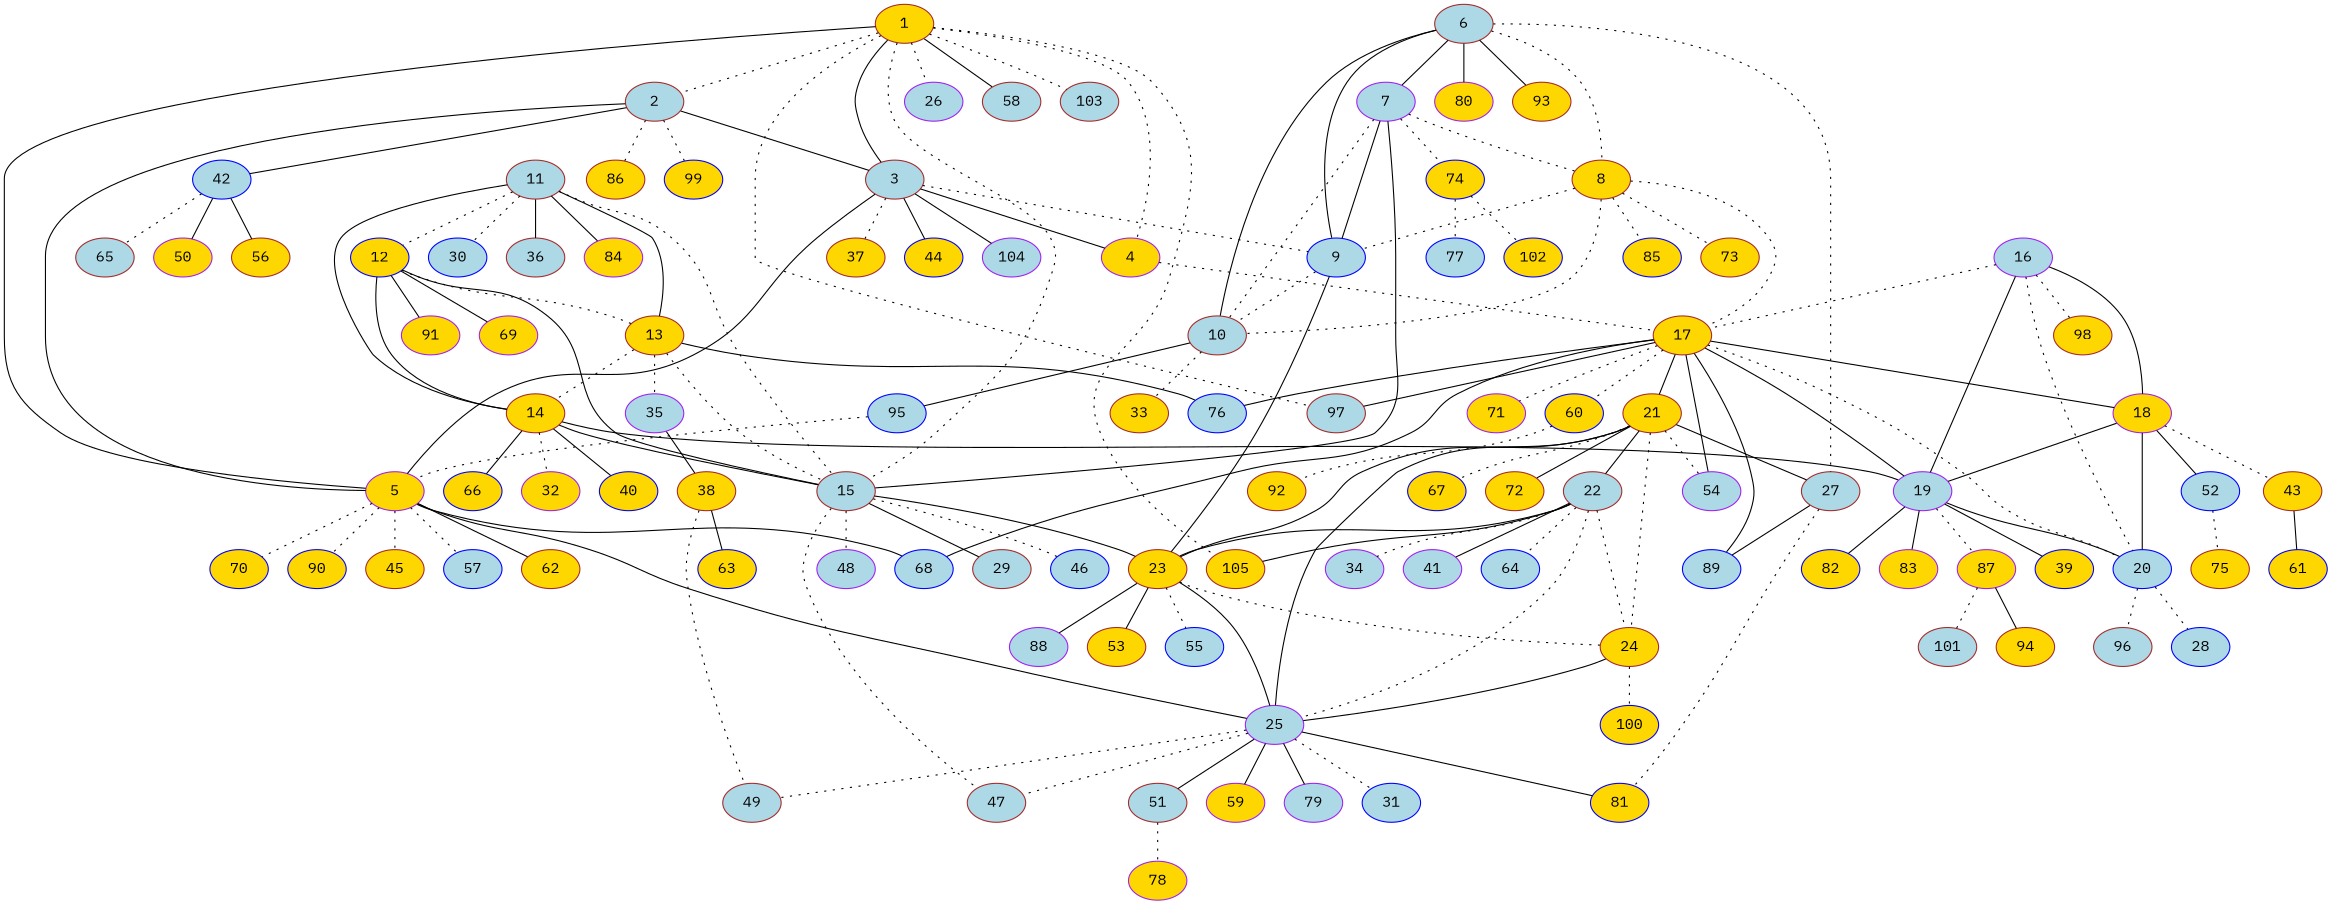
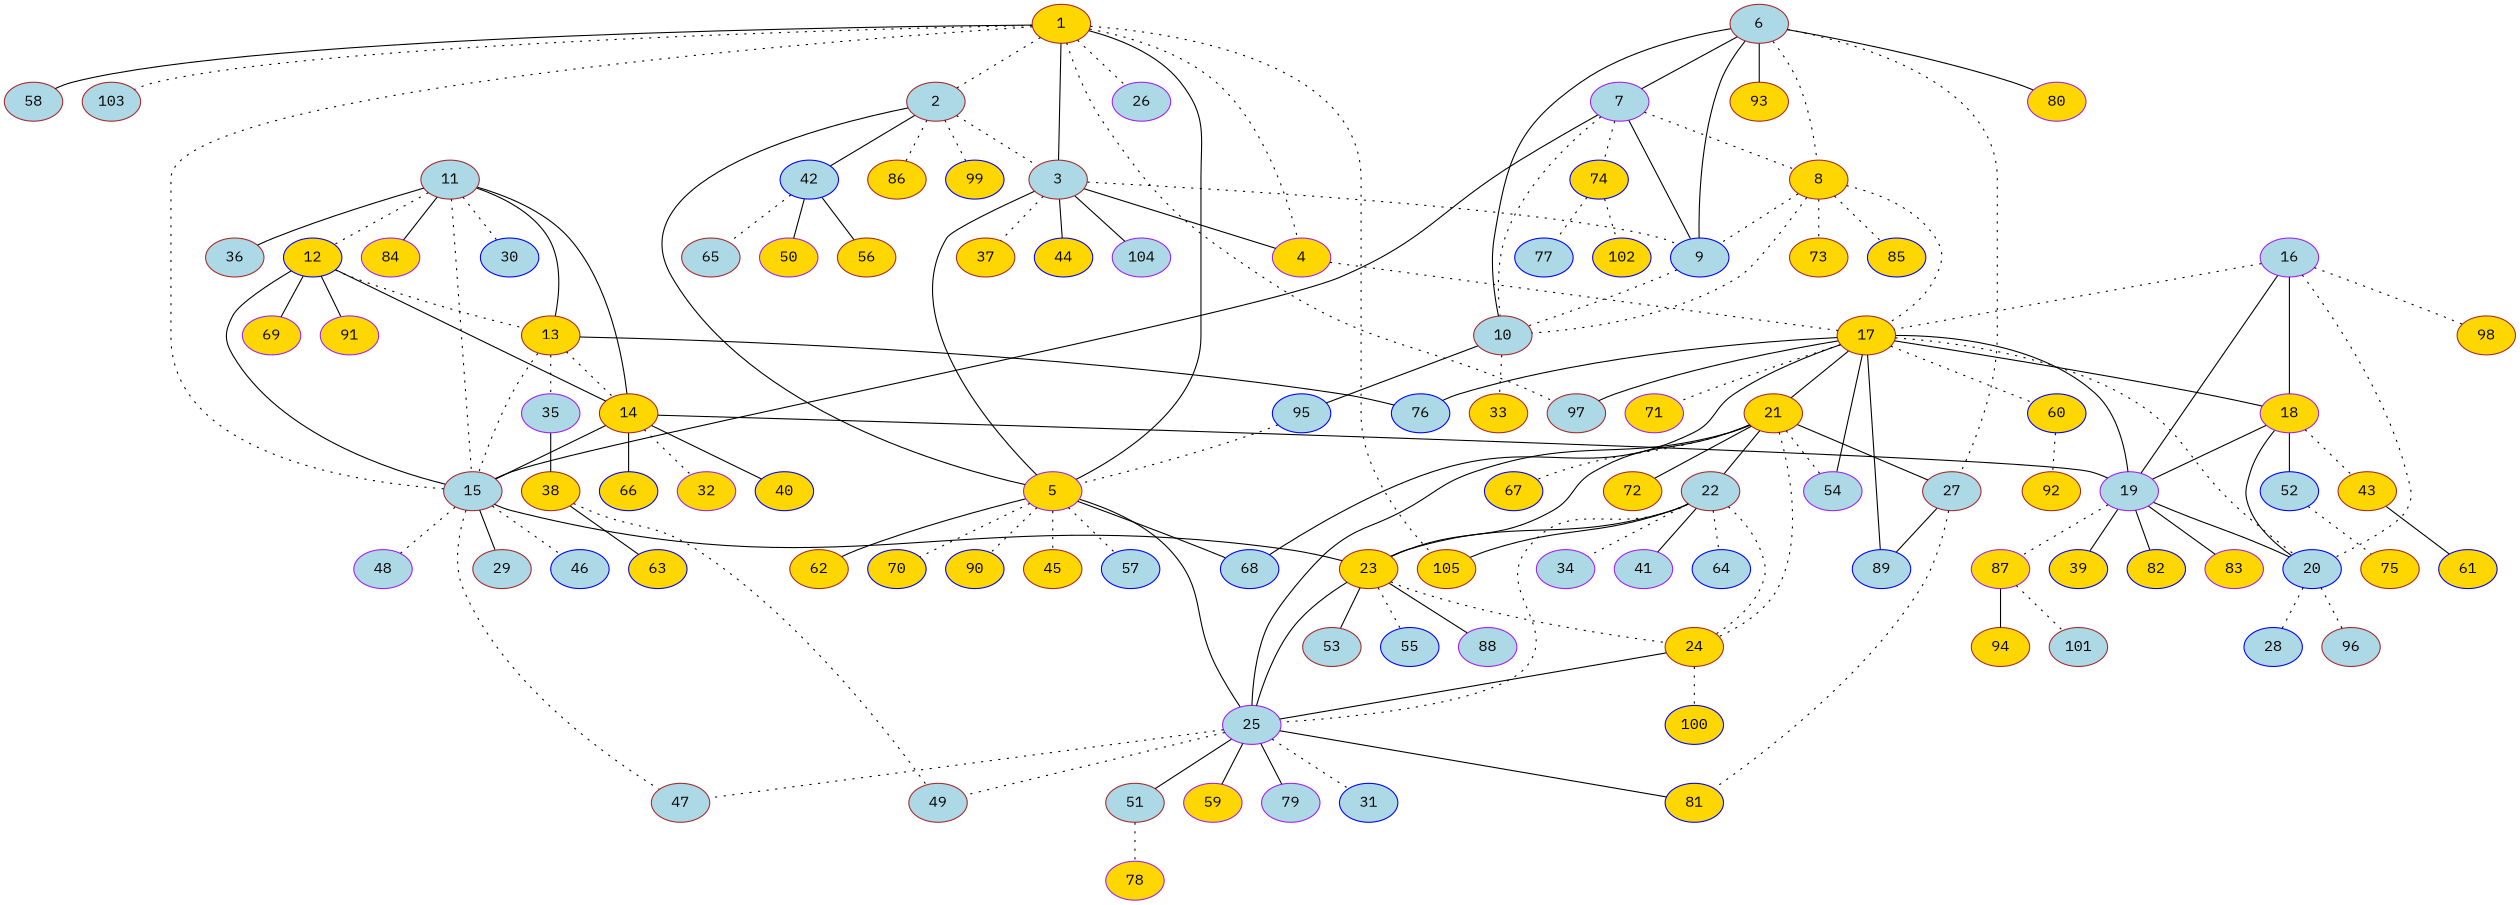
edge "2" -- "3": style solid -> dotted
edge "9" -- "23": removed
node "53": fillcolor gold -> lightblue
